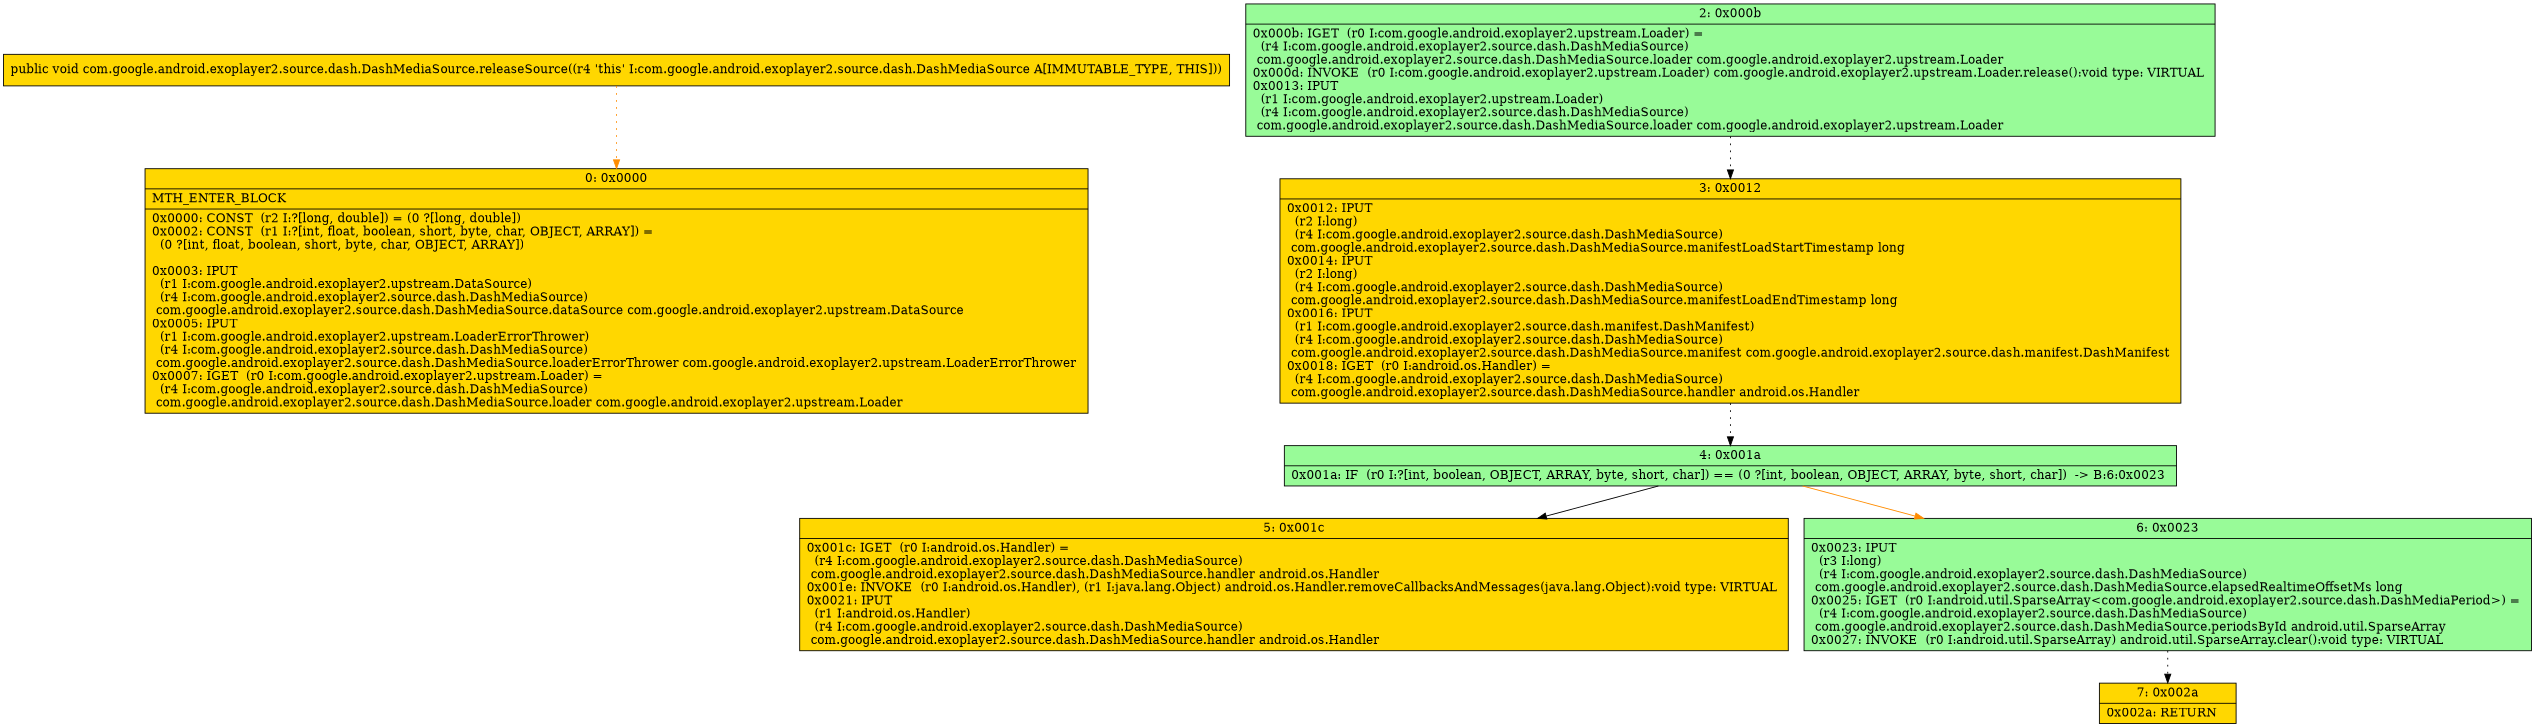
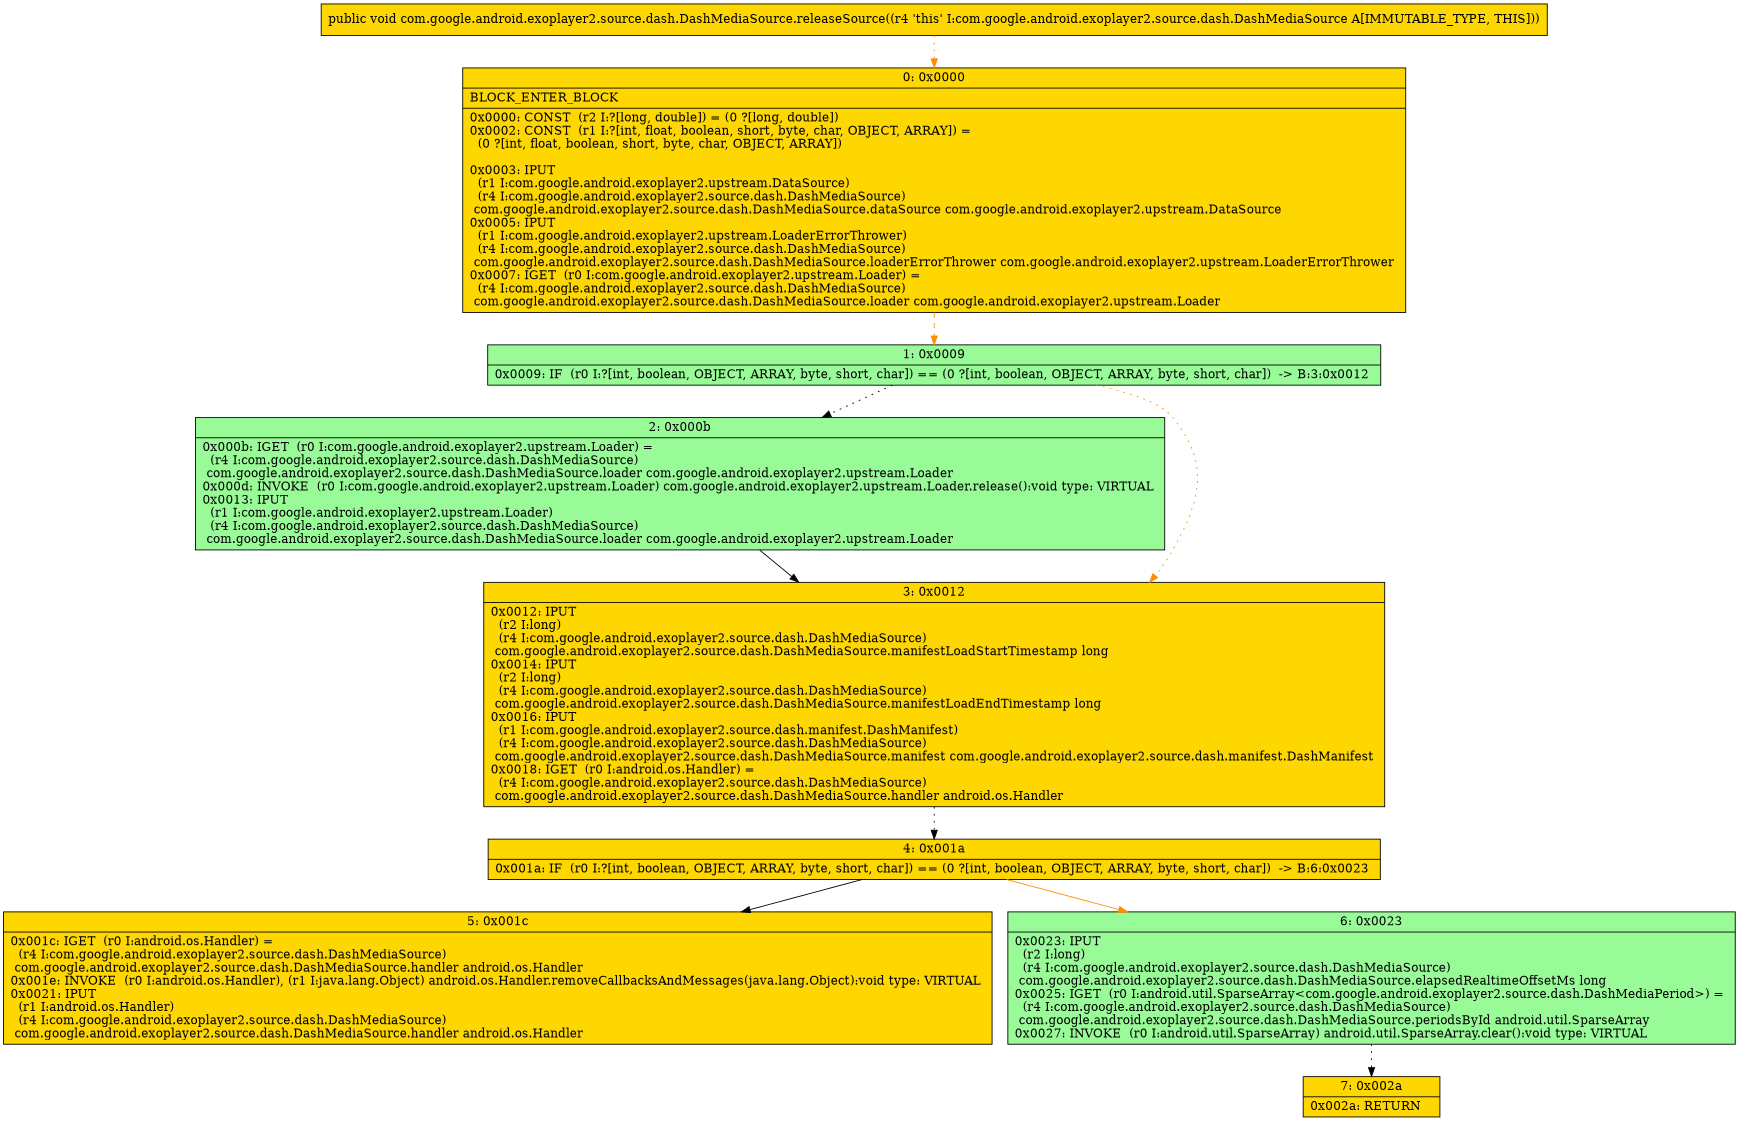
edge "2: 0x000b" -> "3: 0x0012": style dotted -> solid
node "0: 0x0000": text "MTH_ENTER_BLOCK" -> "BLOCK_ENTER_BLOCK"
node "1: 0x0009": added
node "4: 0x001a": fillcolor palegreen -> gold
node "6: 0x0023": text "(r3 I:long)" -> "(r2 I:long)"
